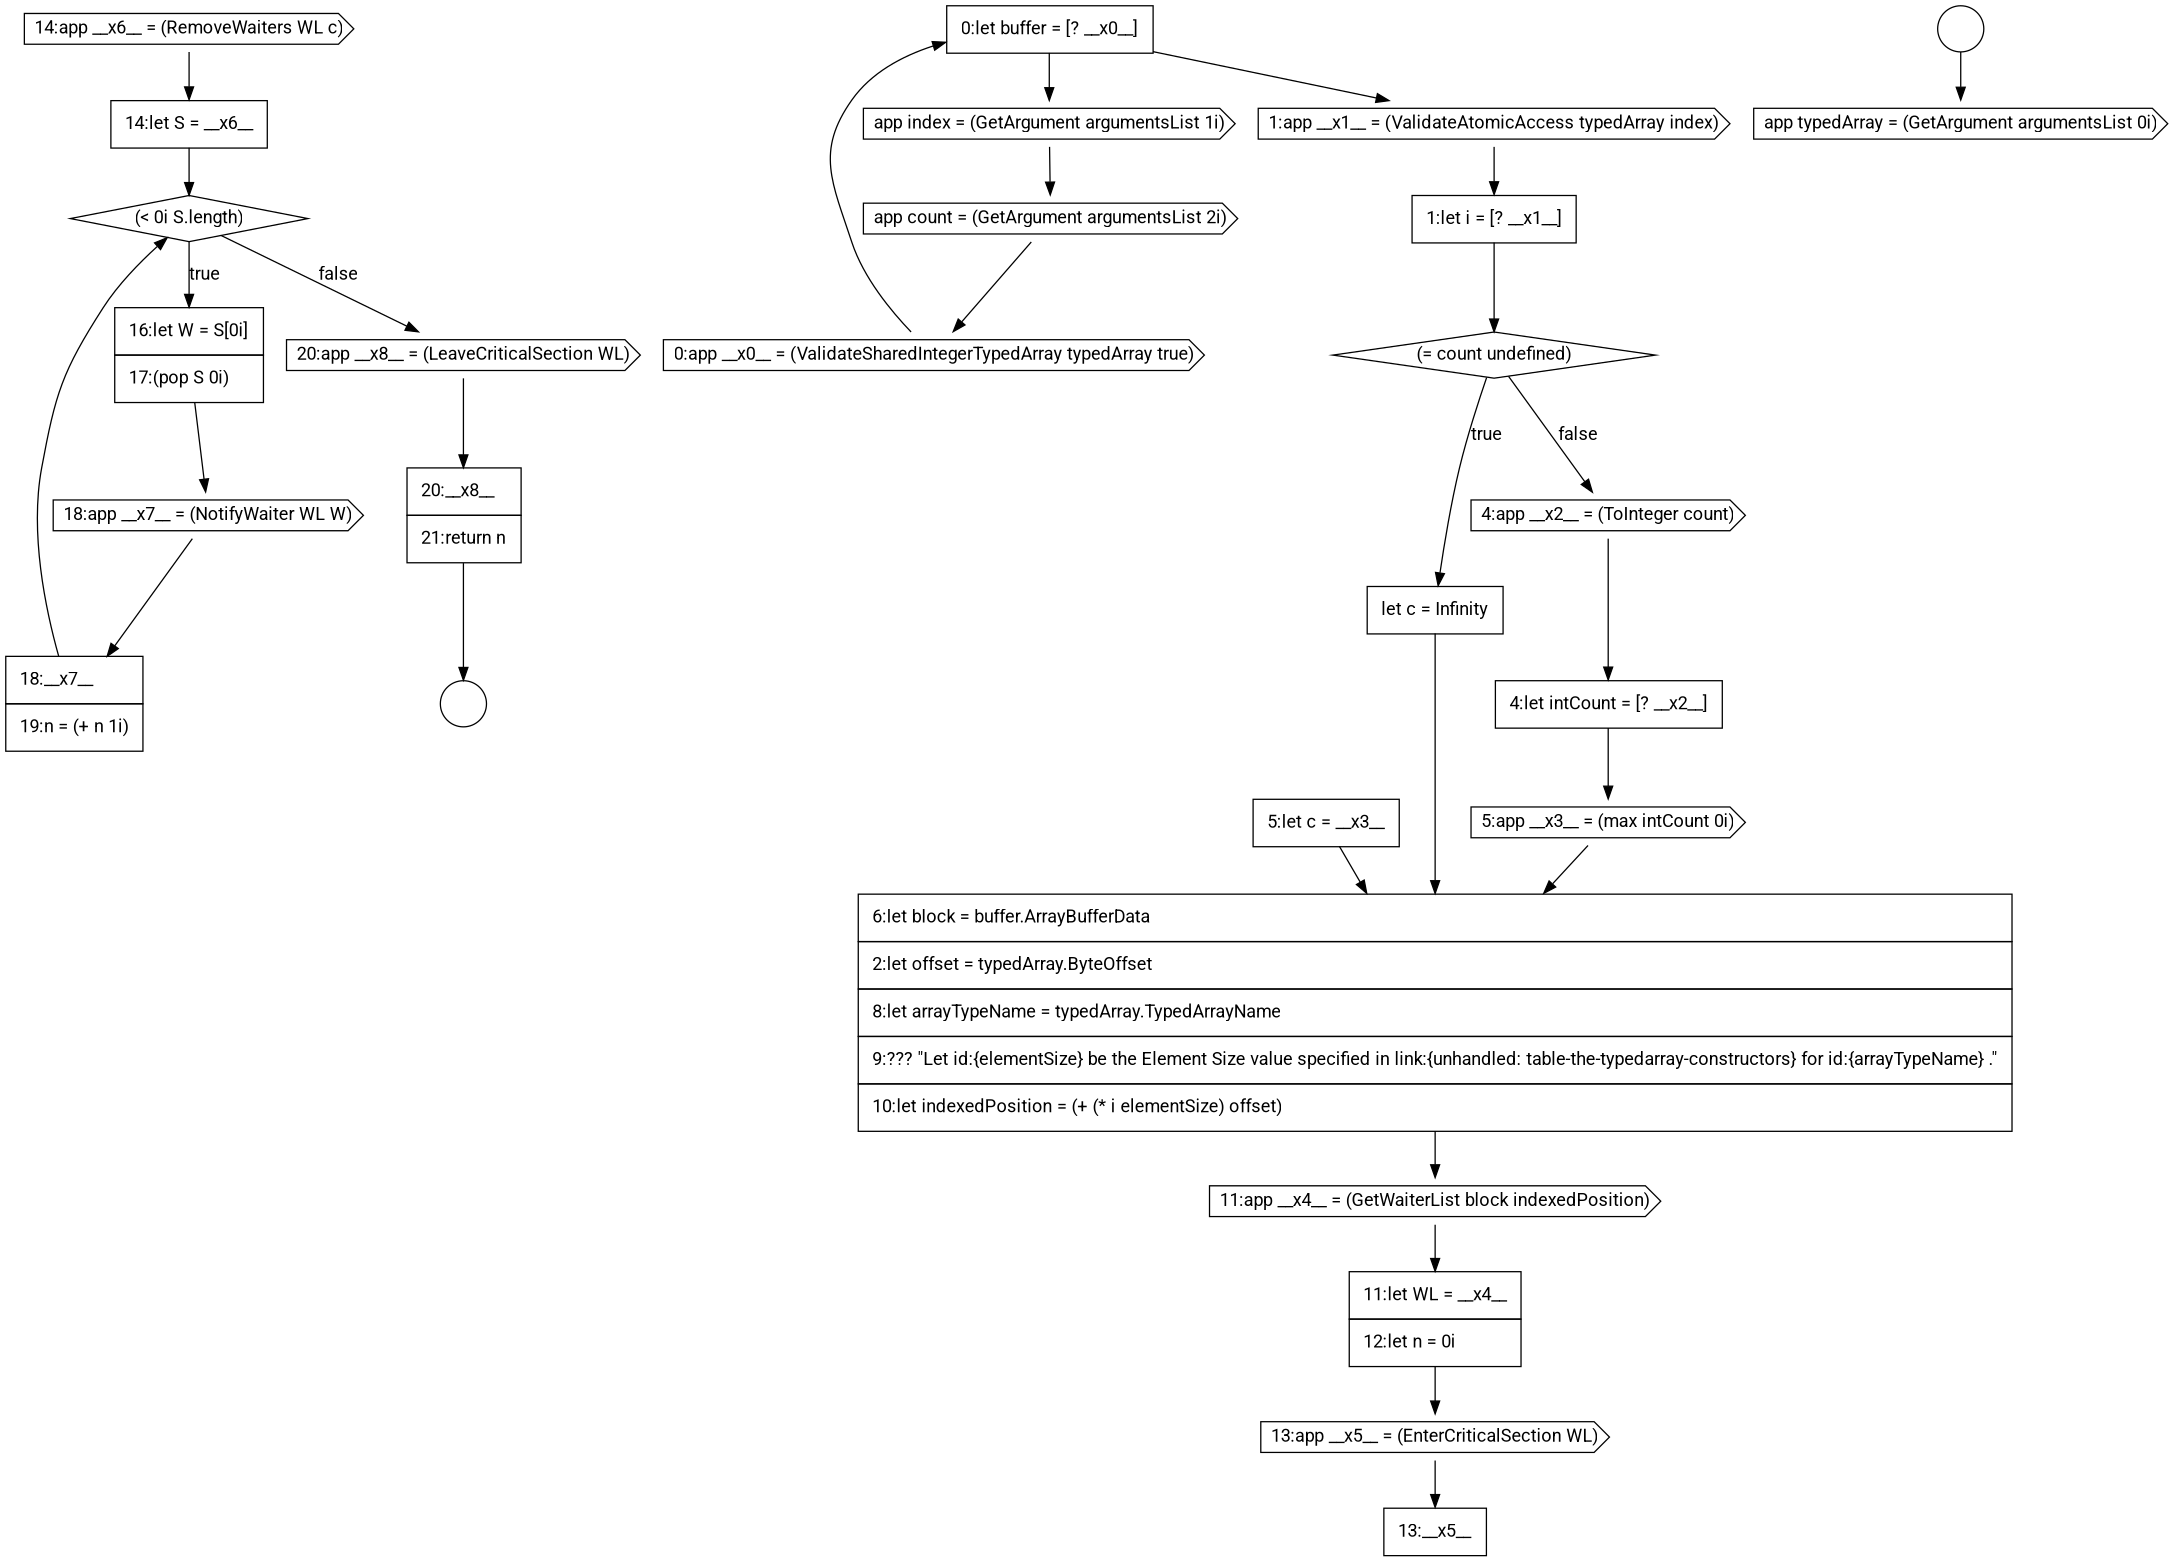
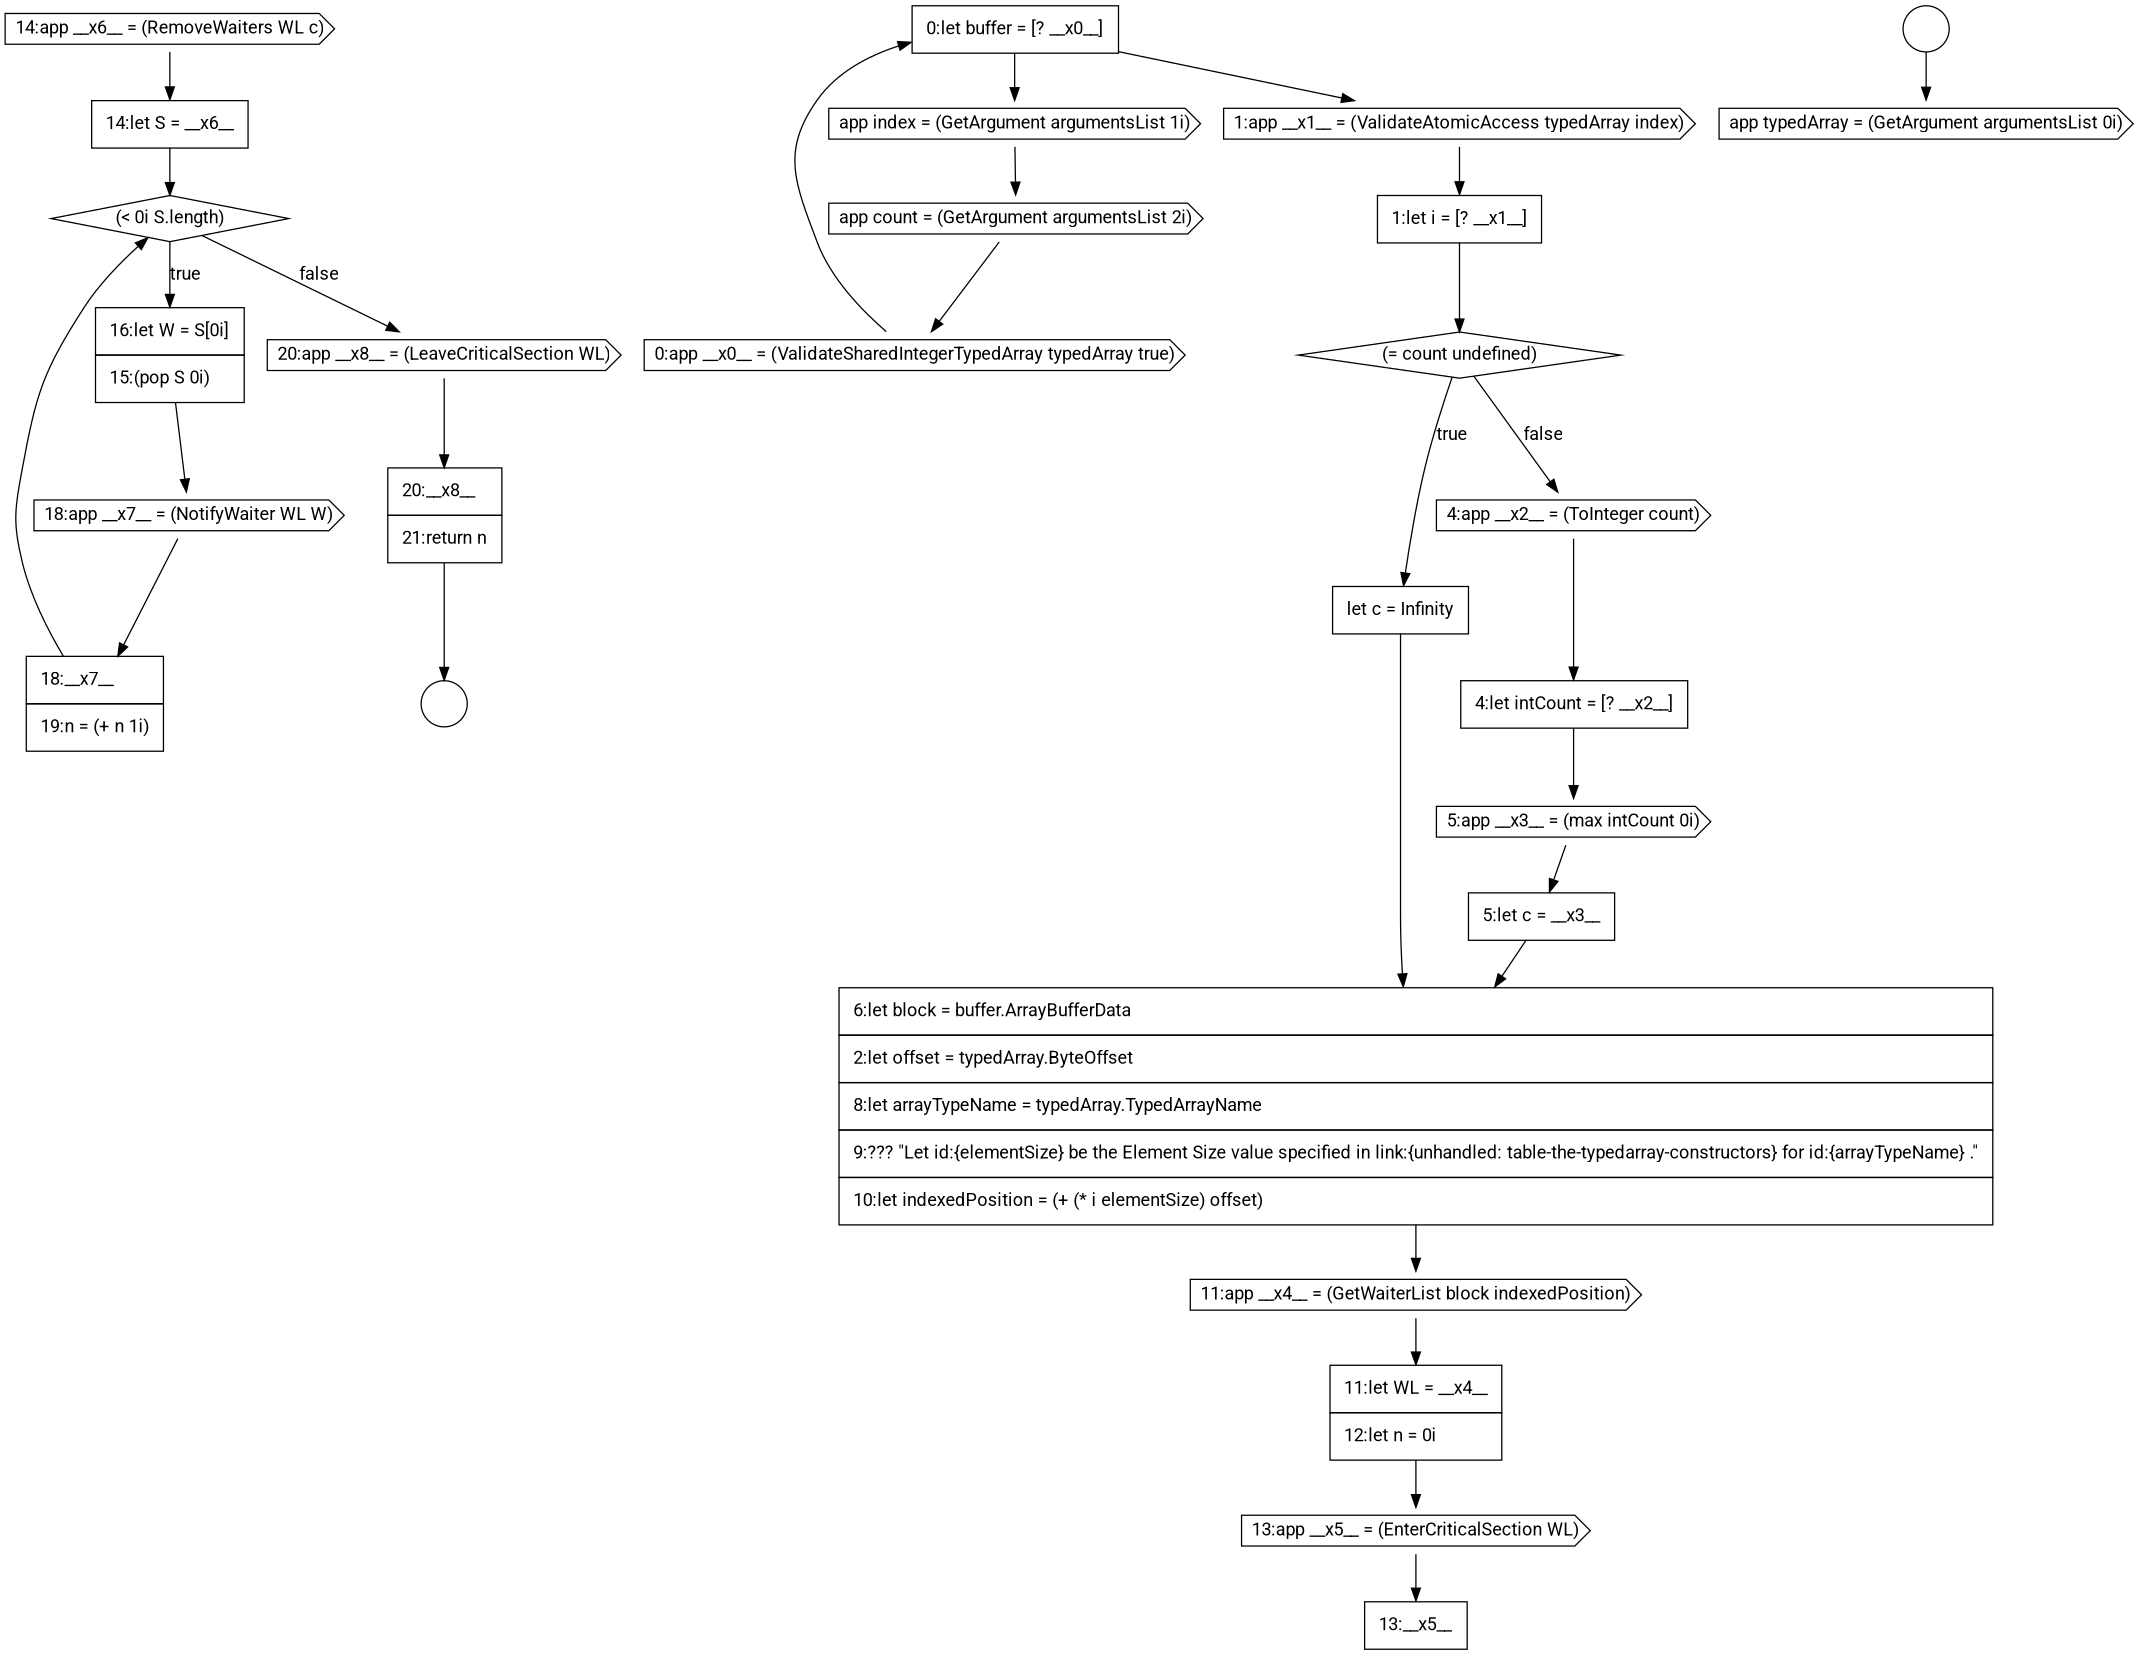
node "16:let W = S[0i]": text "17:(pop S 0i)" -> "15:(pop S 0i)"
edge "5:app __x3__ = (max intCount 0i)" -> "6:let block = buffer.ArrayBufferData": now "5:app __x3__ = (max intCount 0i)" -> "5:let c = __x3__"
